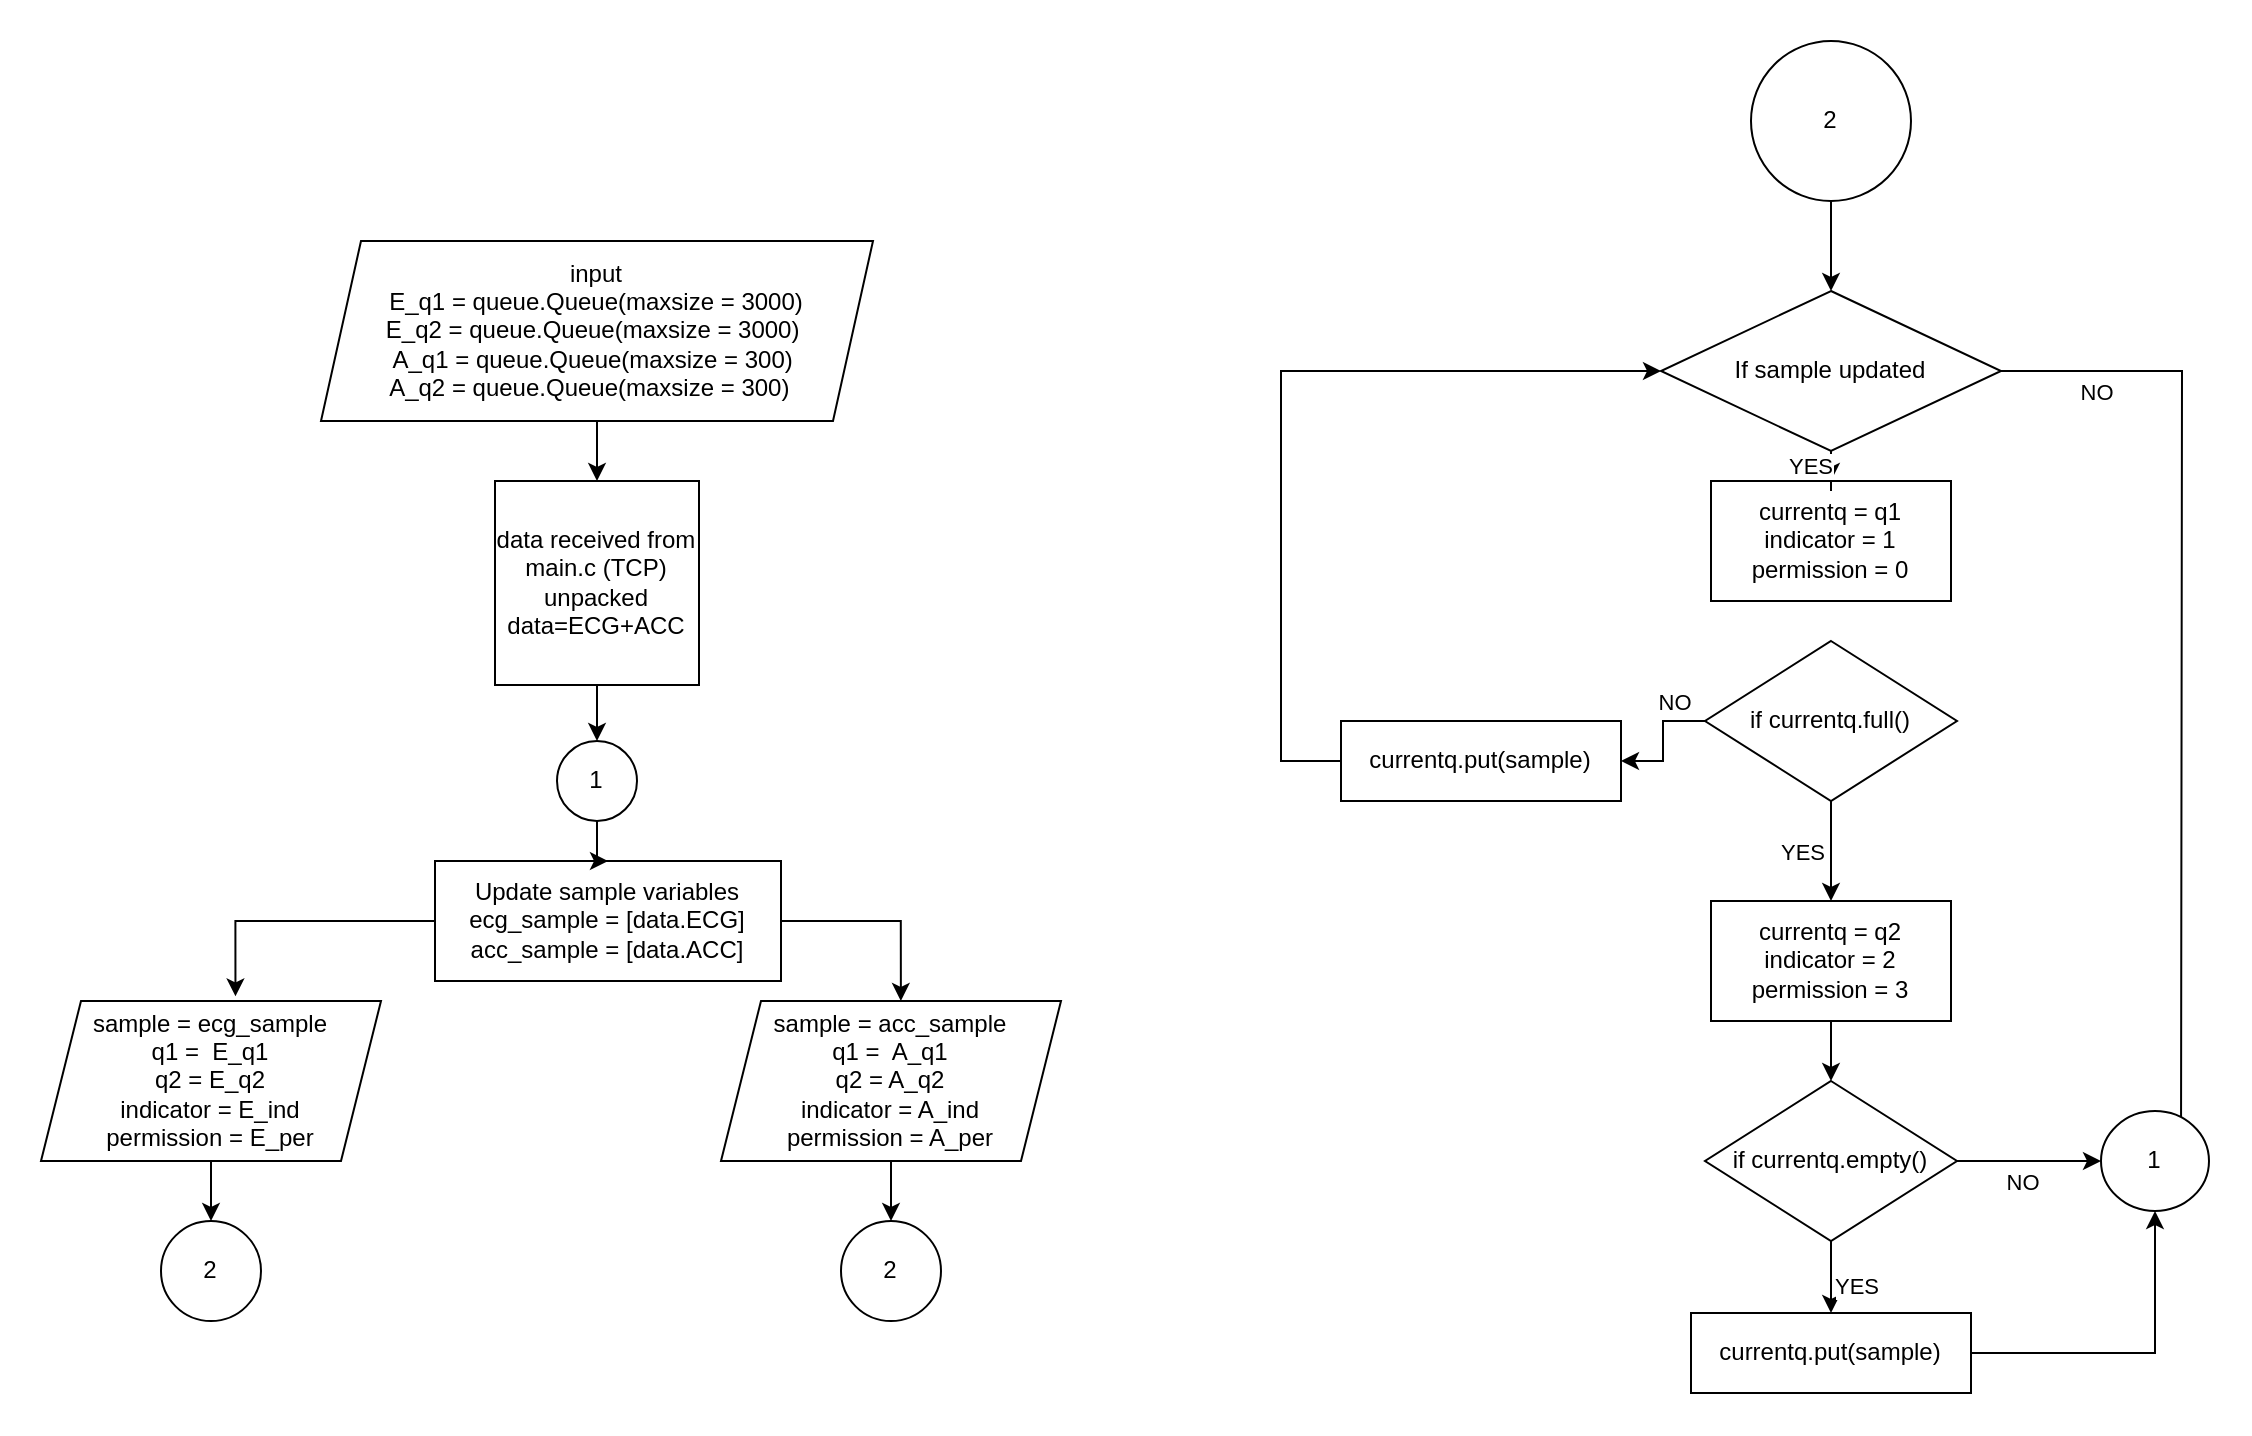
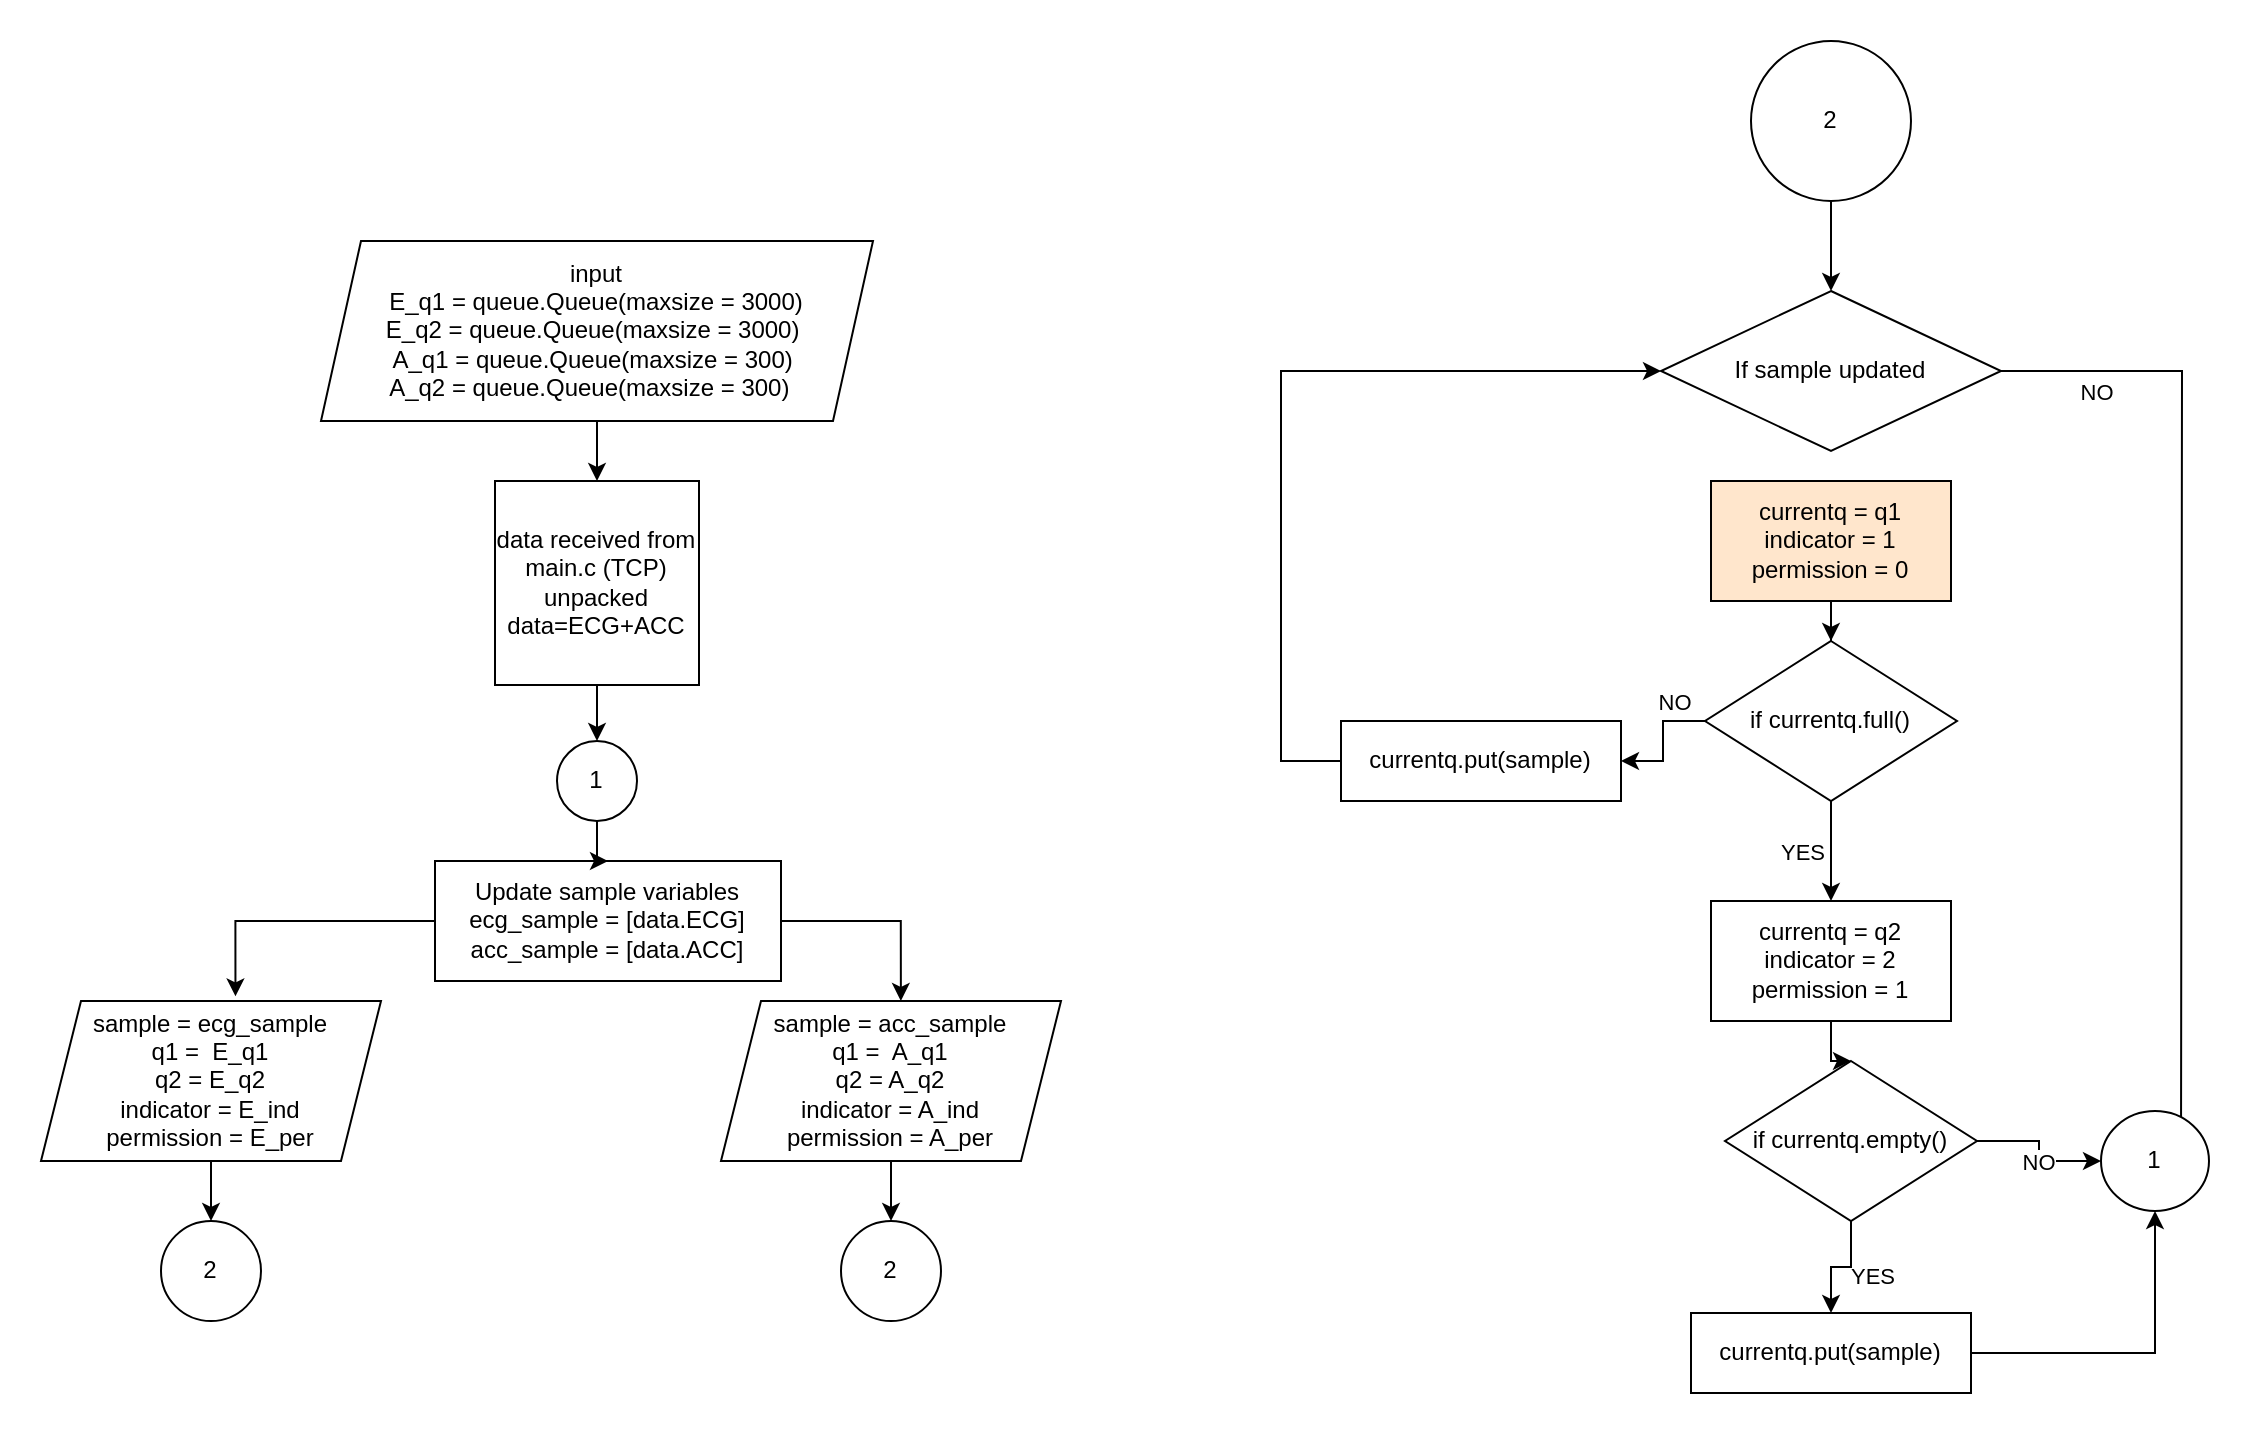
edge "If sample updated" -> "currentq = q1 indicator = 1 permission = 0": removed, label "YES"
node "currentq = q1 indicator = 1 permission = 0": fillcolor #ffffff -> #ffe6cc
edge "currentq = q1 indicator = 1 permission = 0" -> "if currentq.full()": added
node "currentq = q2 indicator = 2 permission = 3": label "currentq = q2 indicator = 2 permission = 3" -> "currentq = q2 indicator = 2 permission = 1"
node "if currentq.empty()": moved (1831, 1161) -> (1851, 1141)
